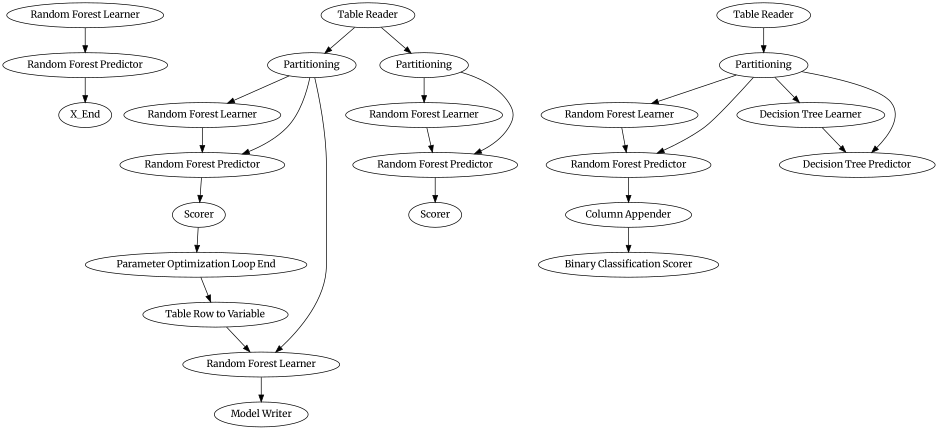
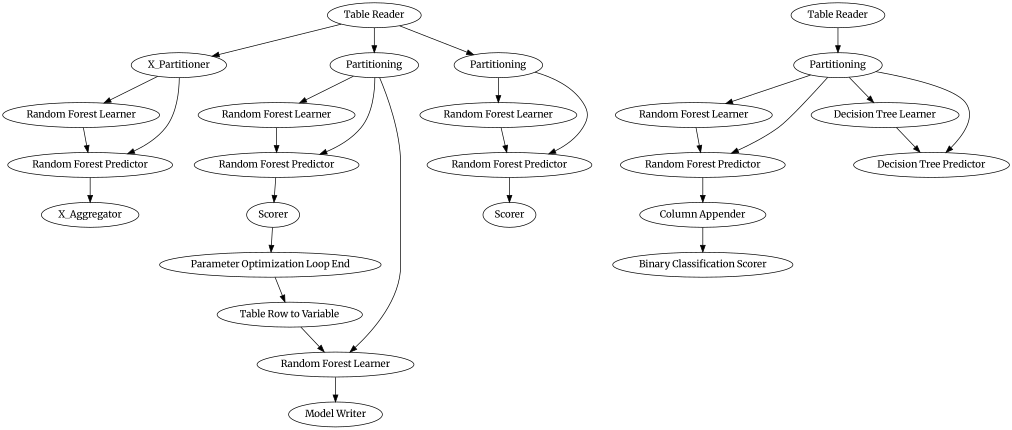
node "X_Partitioner": added
node "X_End": label "X_End" -> "X_Aggregator"
